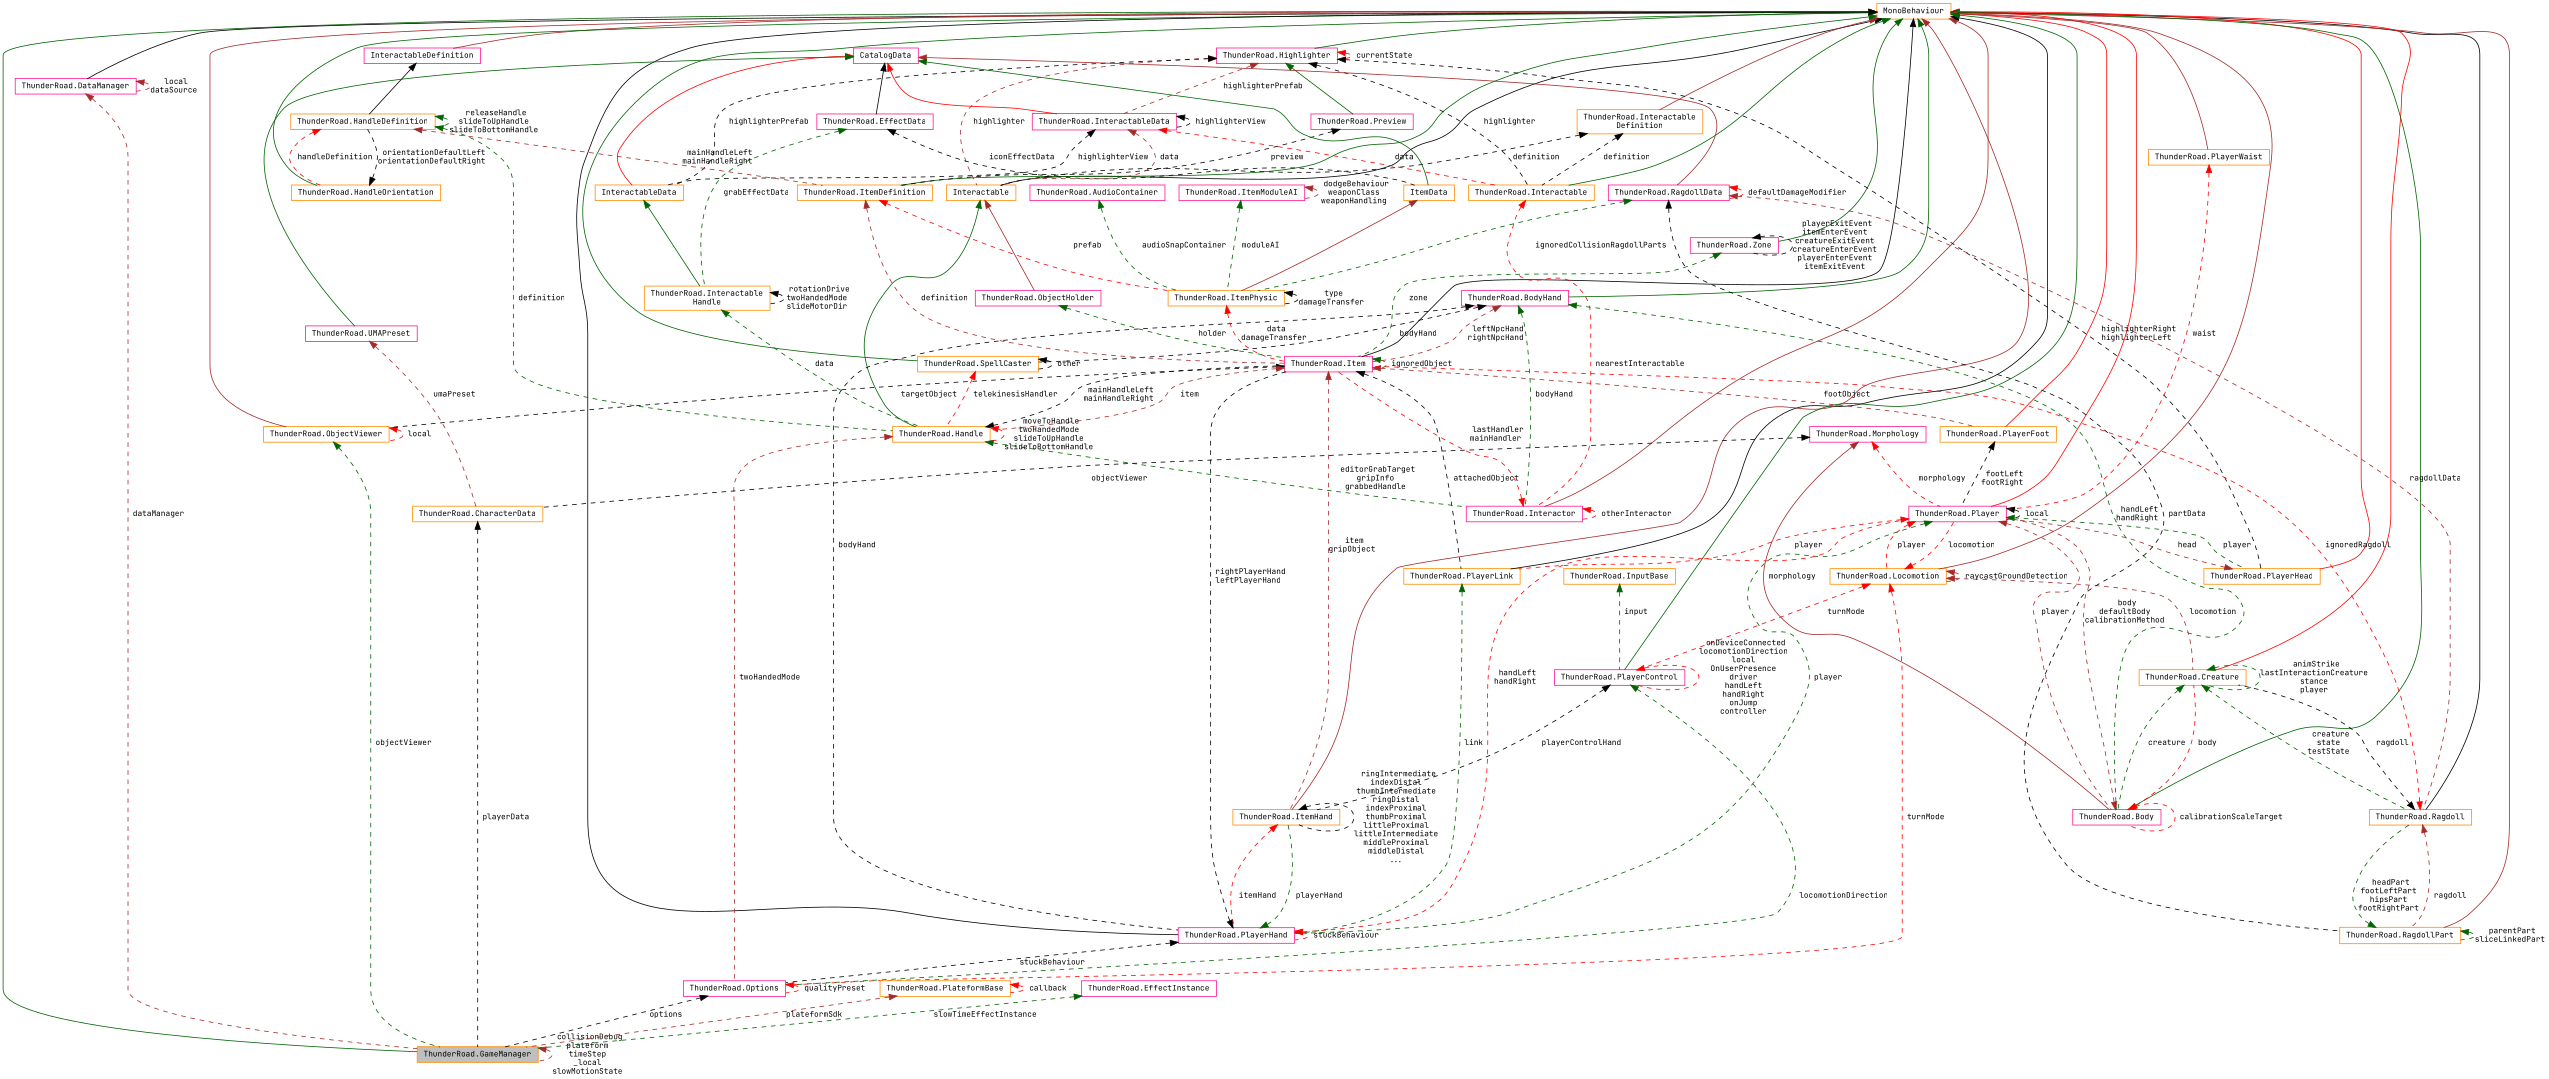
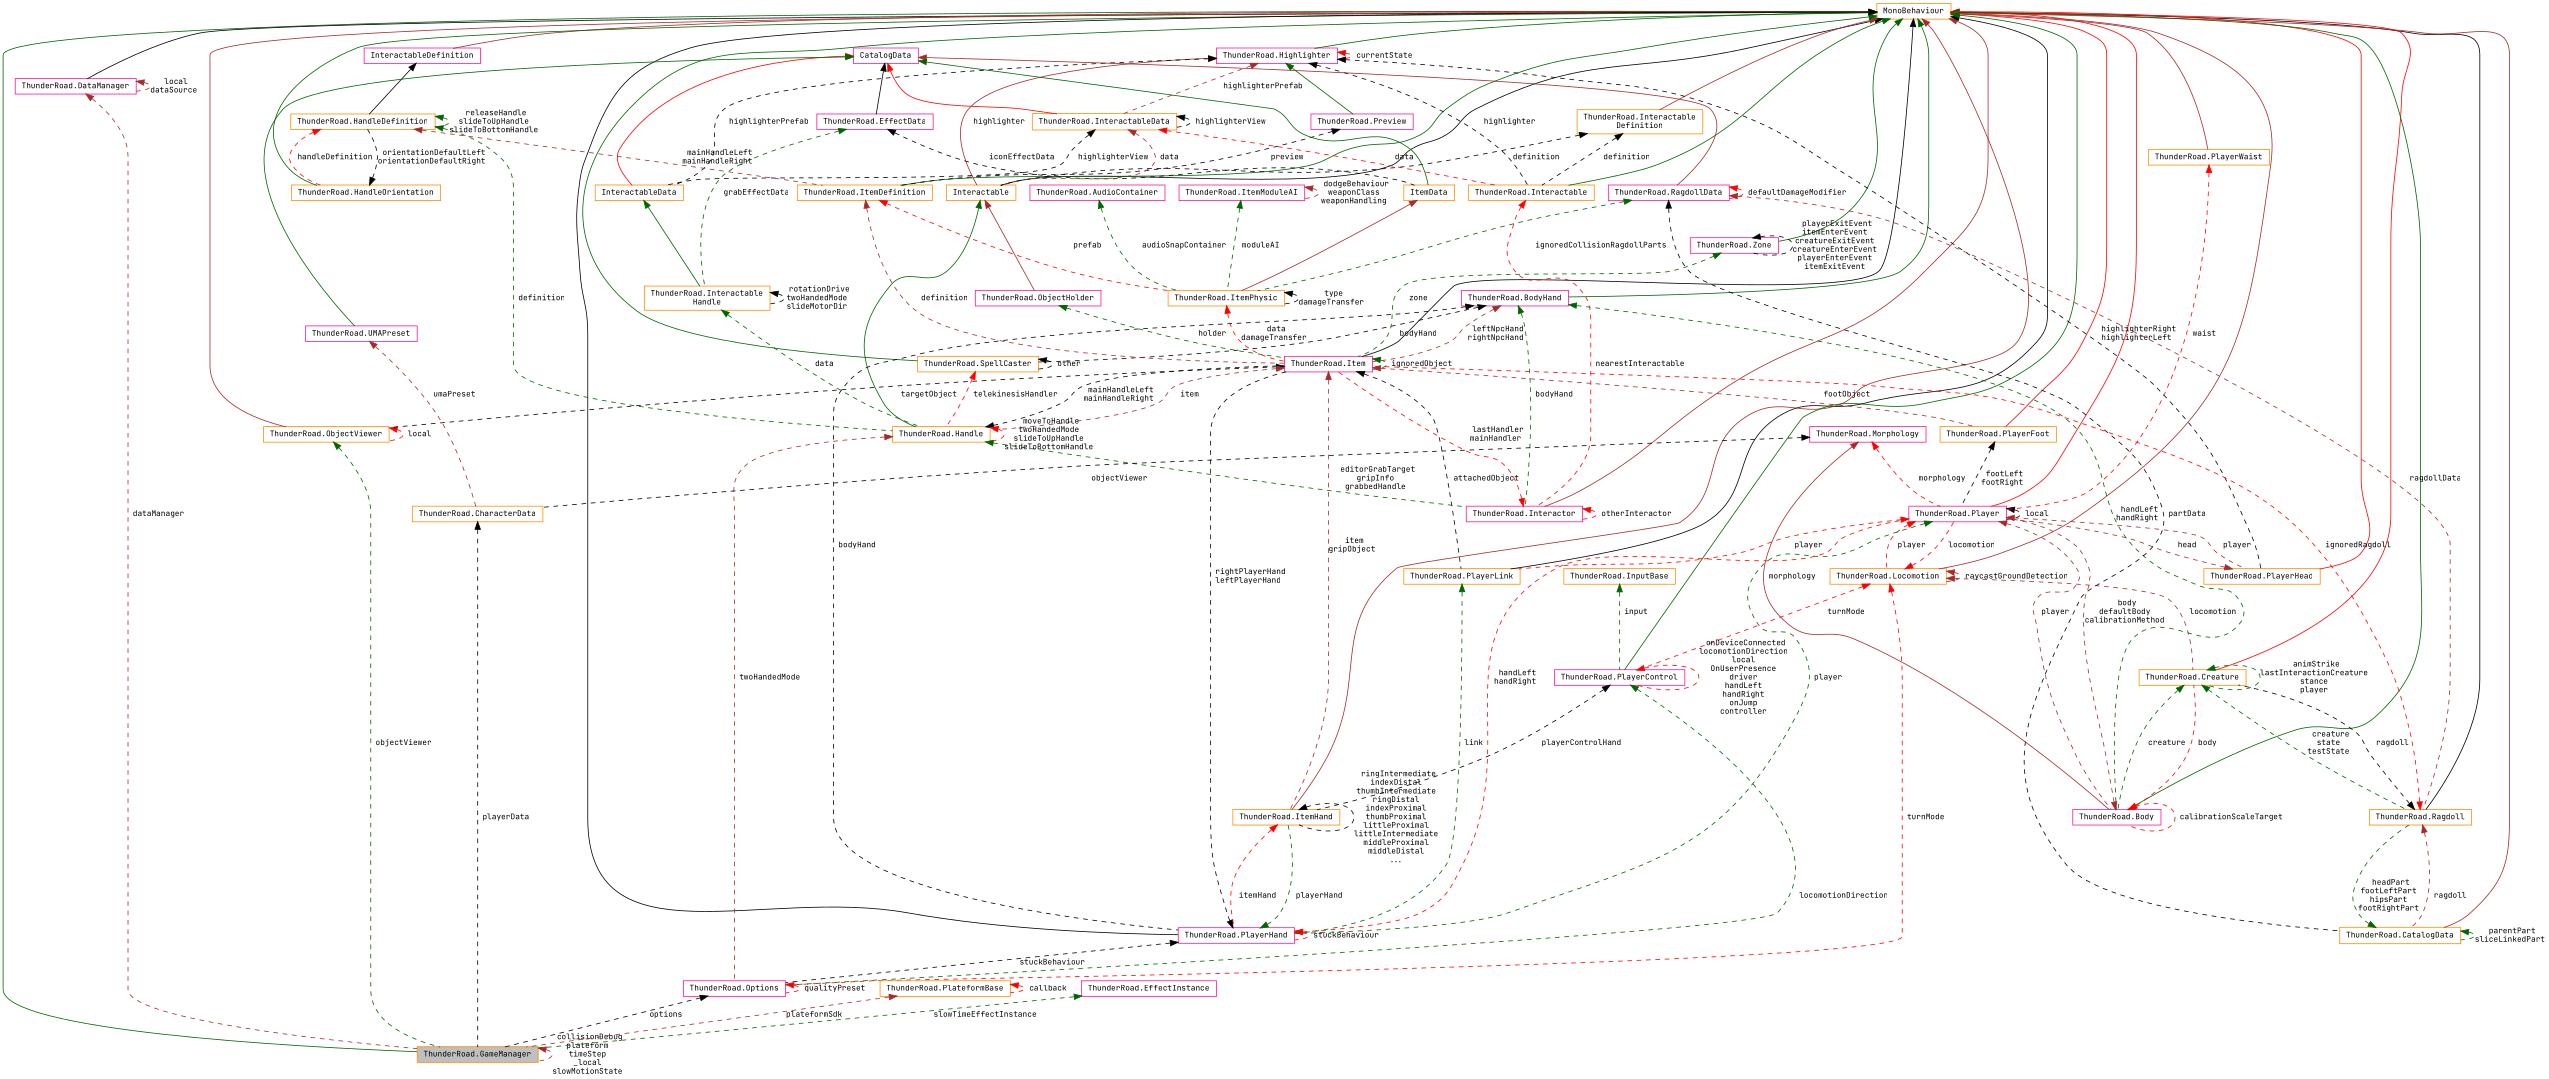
edge "Interactable" -> "ThunderRoad.Highlighter": style dashed -> solid
node "ThunderRoad.InteractableData": color deeppink -> darkorange
edge "ThunderRoad.PlayerHead" -> "ThunderRoad.Player": color darkgreen -> brown
node "ThunderRoad.RagdollPart": label "ThunderRoad.RagdollPart" -> "ThunderRoad.CatalogData"
